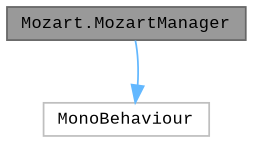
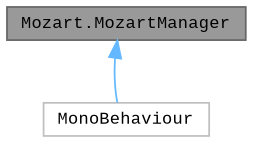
edge "Mozart.MozartManager" -> "MonoBehaviour": reversed
